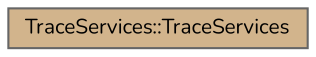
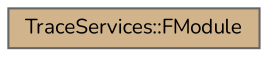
node "TraceServices::TraceServices": label "TraceServices::TraceServices" -> "TraceServices::FModule"
